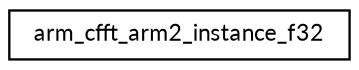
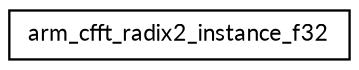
node "arm_cfft_arm2_instance_f32": label "arm_cfft_arm2_instance_f32" -> "arm_cfft_radix2_instance_f32"
